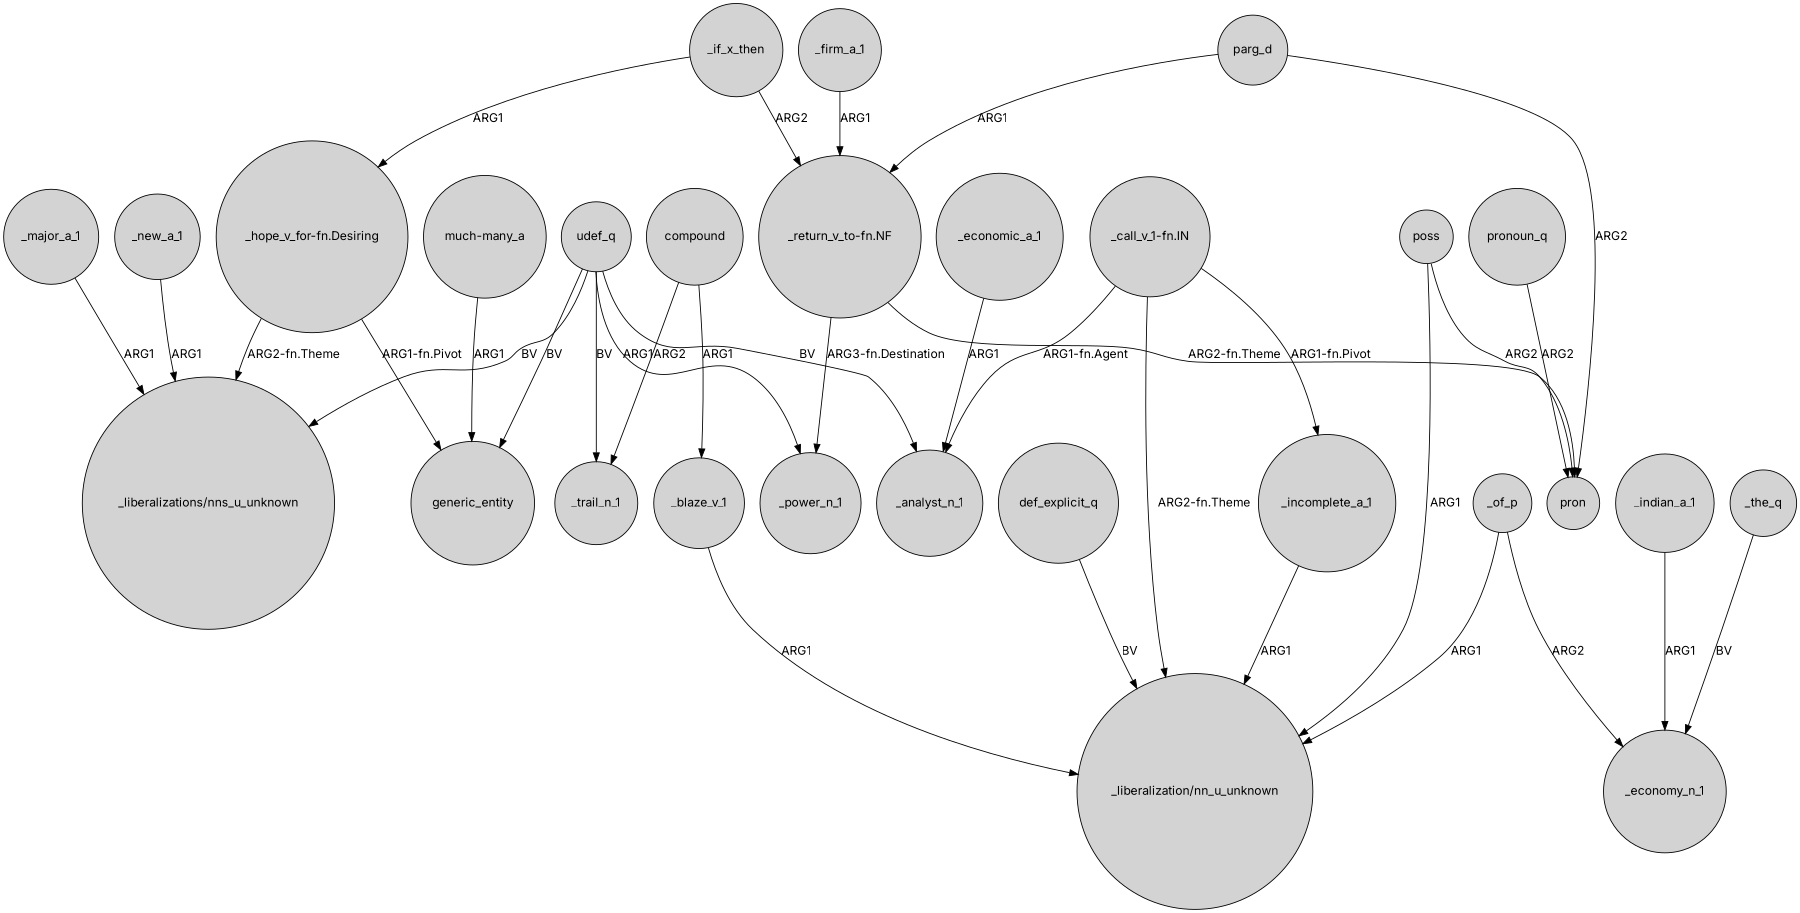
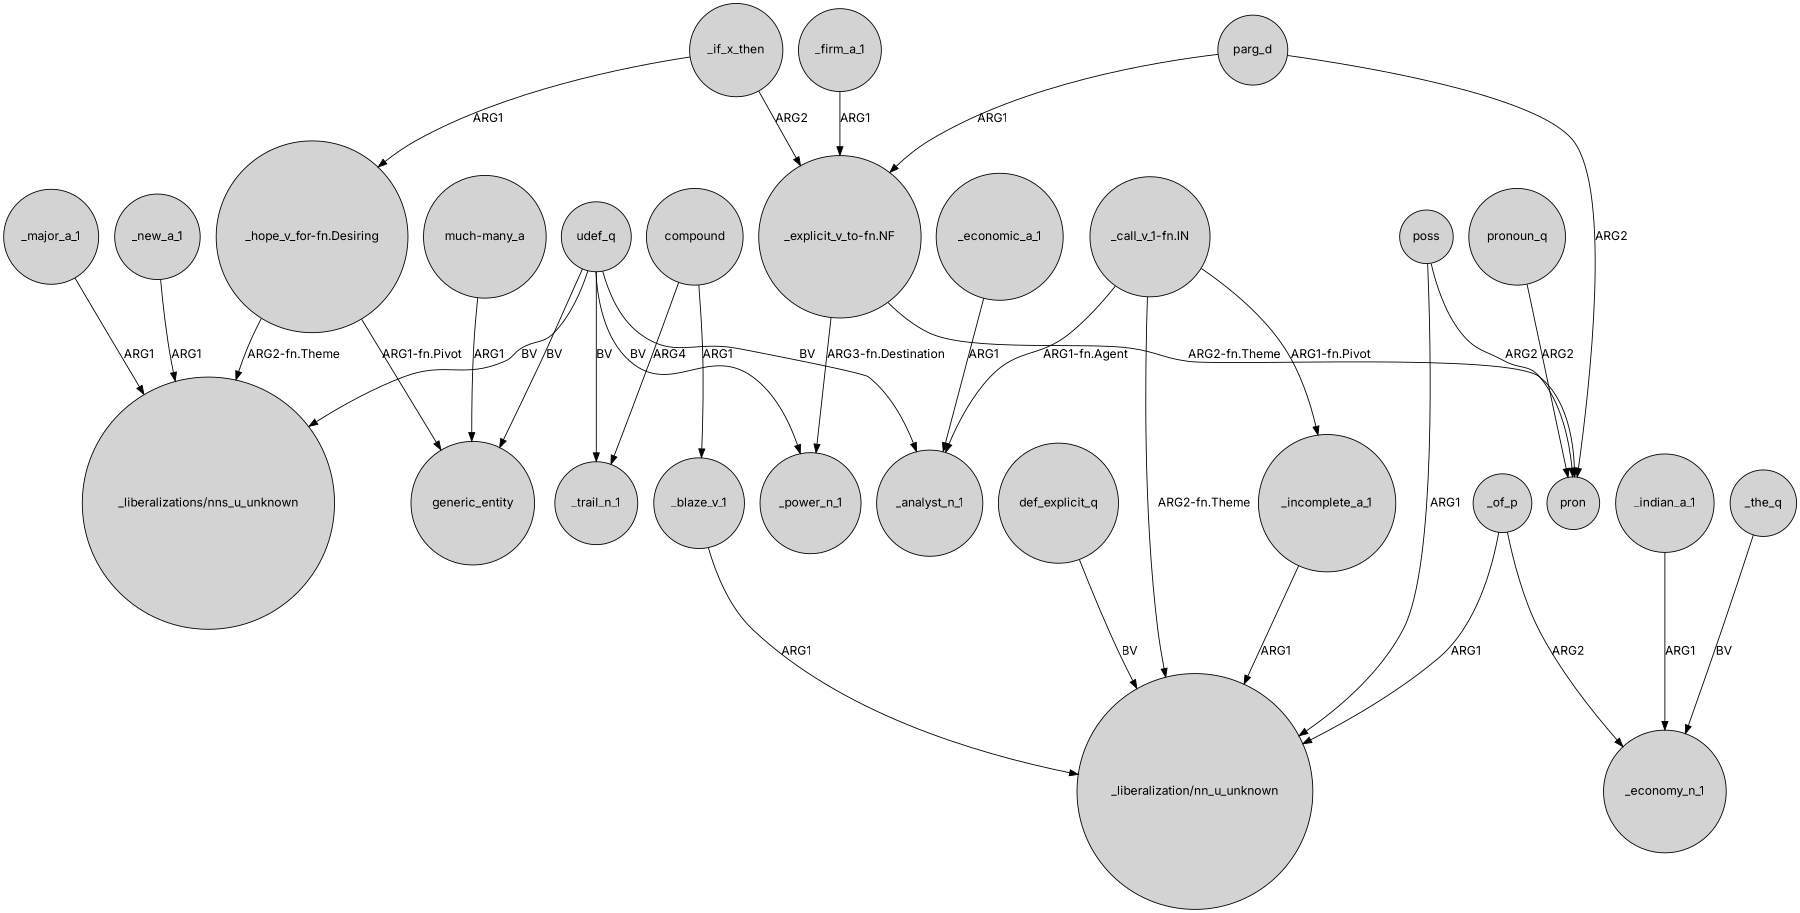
node "_return_v_to-fn.NF": label "_return_v_to-fn.NF" -> "_explicit_v_to-fn.NF"
edge "udef_q" -> "_power_n_1": label "ARG1" -> "BV"
edge "compound" -> "_trail_n_1": label "ARG2" -> "ARG4"
